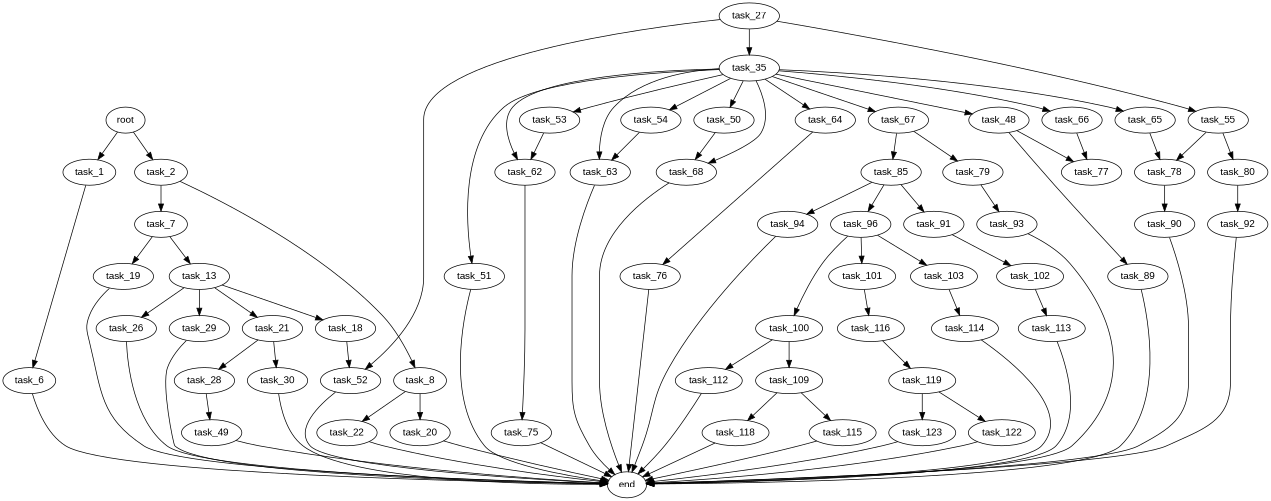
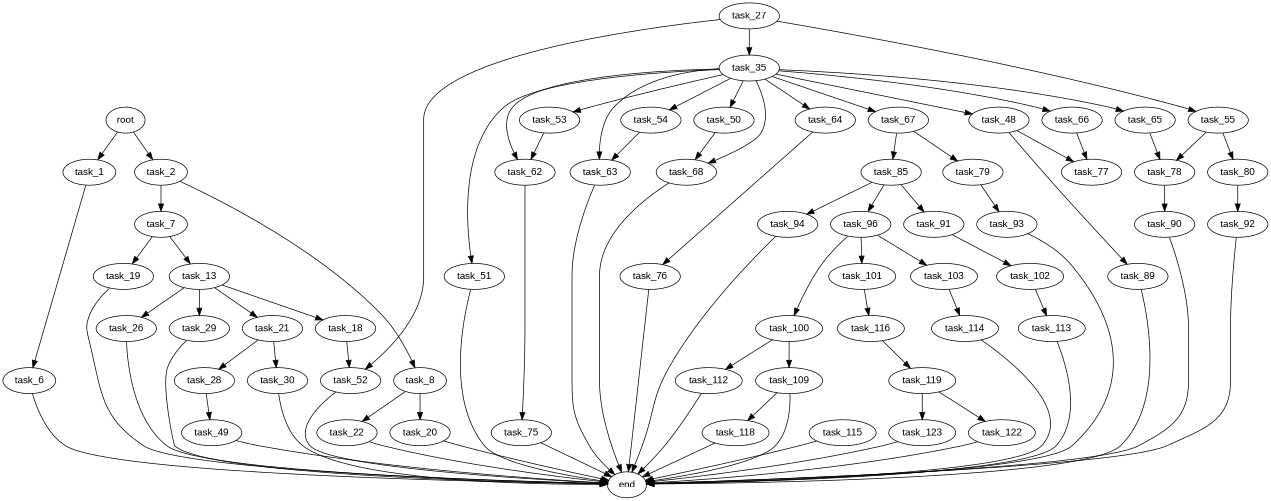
edge "task_109" -> "task_115": now "task_109" -> "end"
